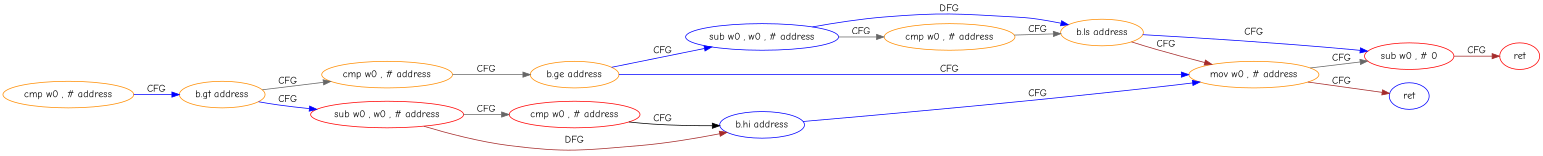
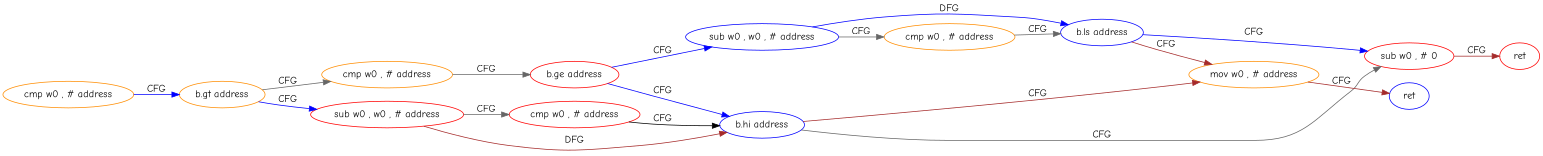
node "b.ls address": color darkorange -> blue
edge "mov w0 , # address" -> "sub w0 , # 0": now "b.hi address" -> "sub w0 , # 0"
node "b.ge address": color darkorange -> red
edge "b.ge address" -> "mov w0 , # address": now "b.ge address" -> "b.hi address"
edge "b.hi address" -> "mov w0 , # address": color blue -> brown
